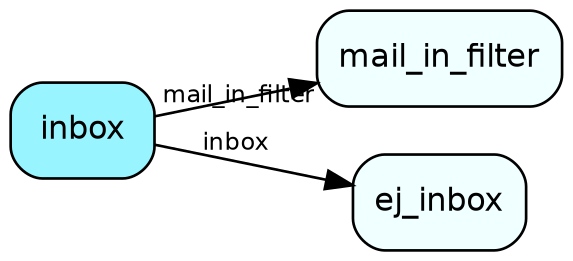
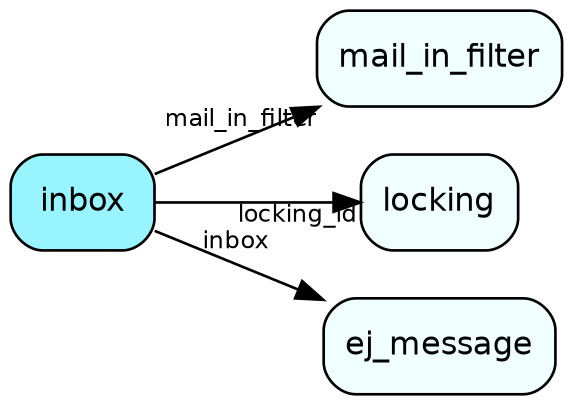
node "locking": added
node "ej_inbox": label "ej_inbox" -> "ej_message"
